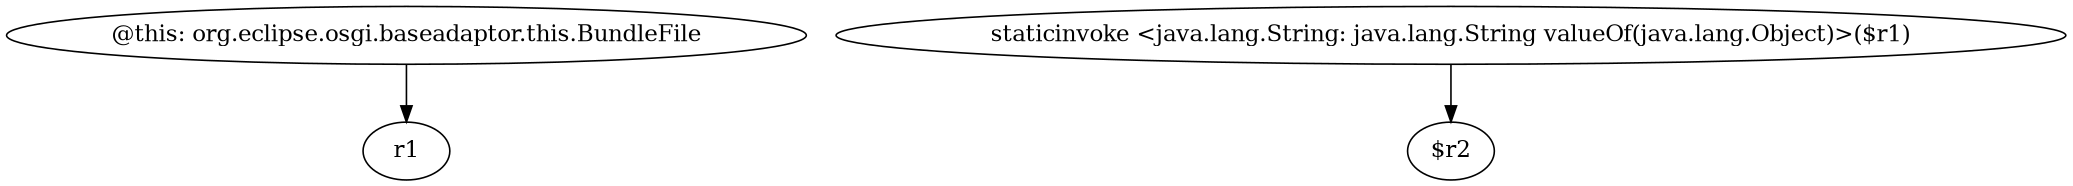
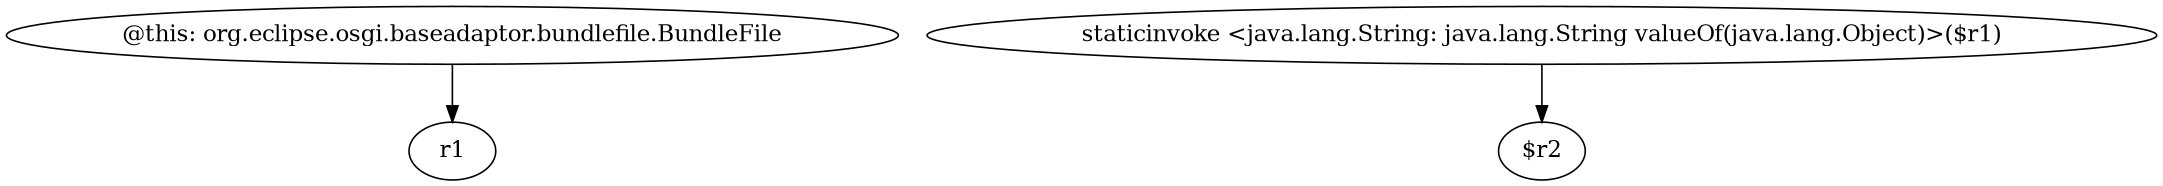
node "@this: org.eclipse.osgi.baseadaptor.this.BundleFile": label "@this: org.eclipse.osgi.baseadaptor.this.BundleFile" -> "@this: org.eclipse.osgi.baseadaptor.bundlefile.BundleFile"
